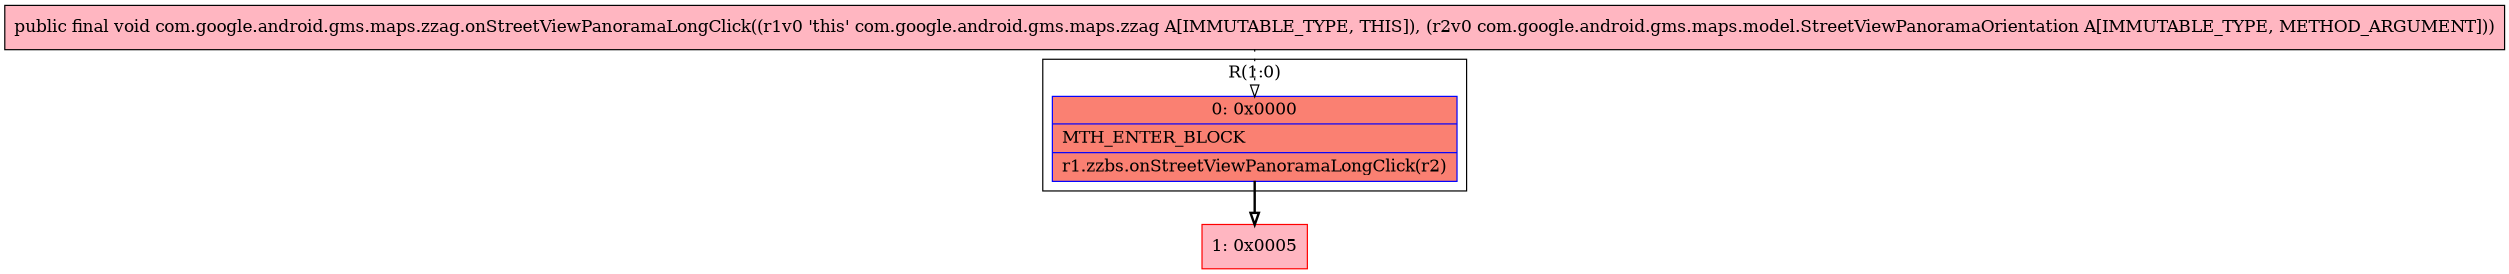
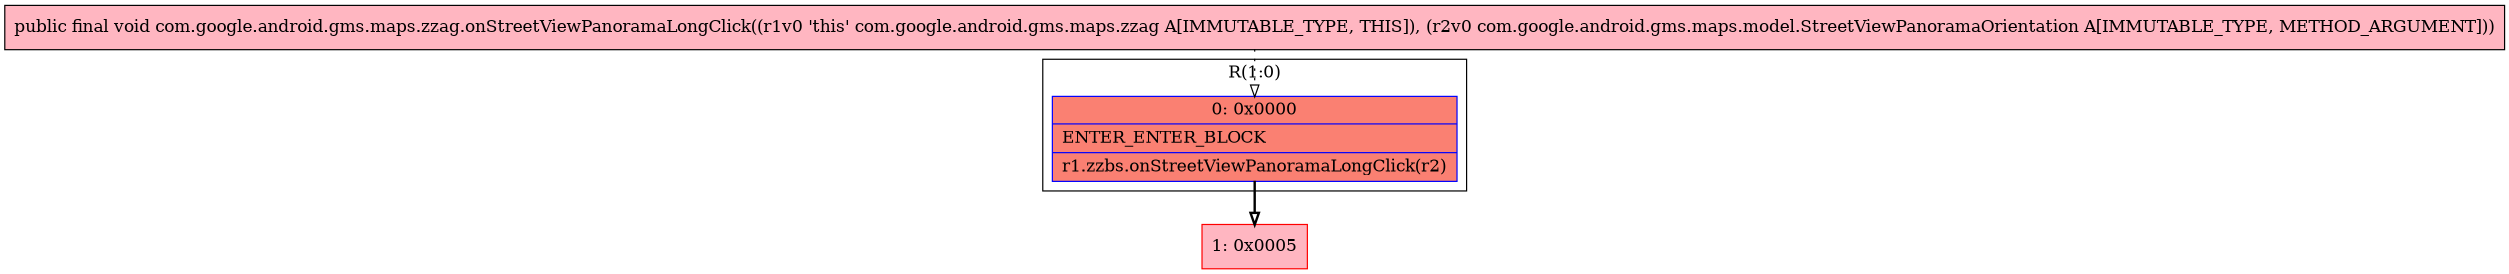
node "0: 0x0000": text "MTH_ENTER_BLOCK" -> "ENTER_ENTER_BLOCK"
